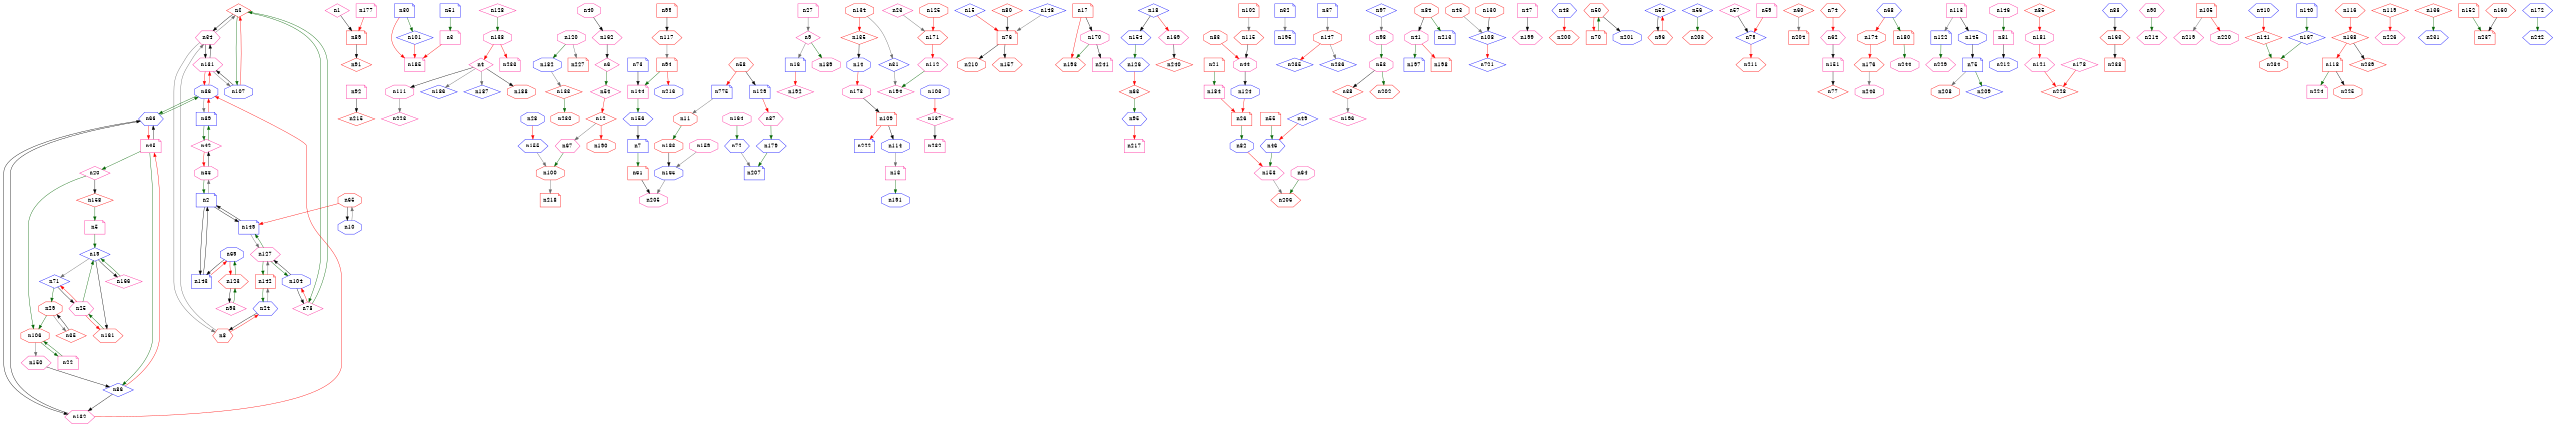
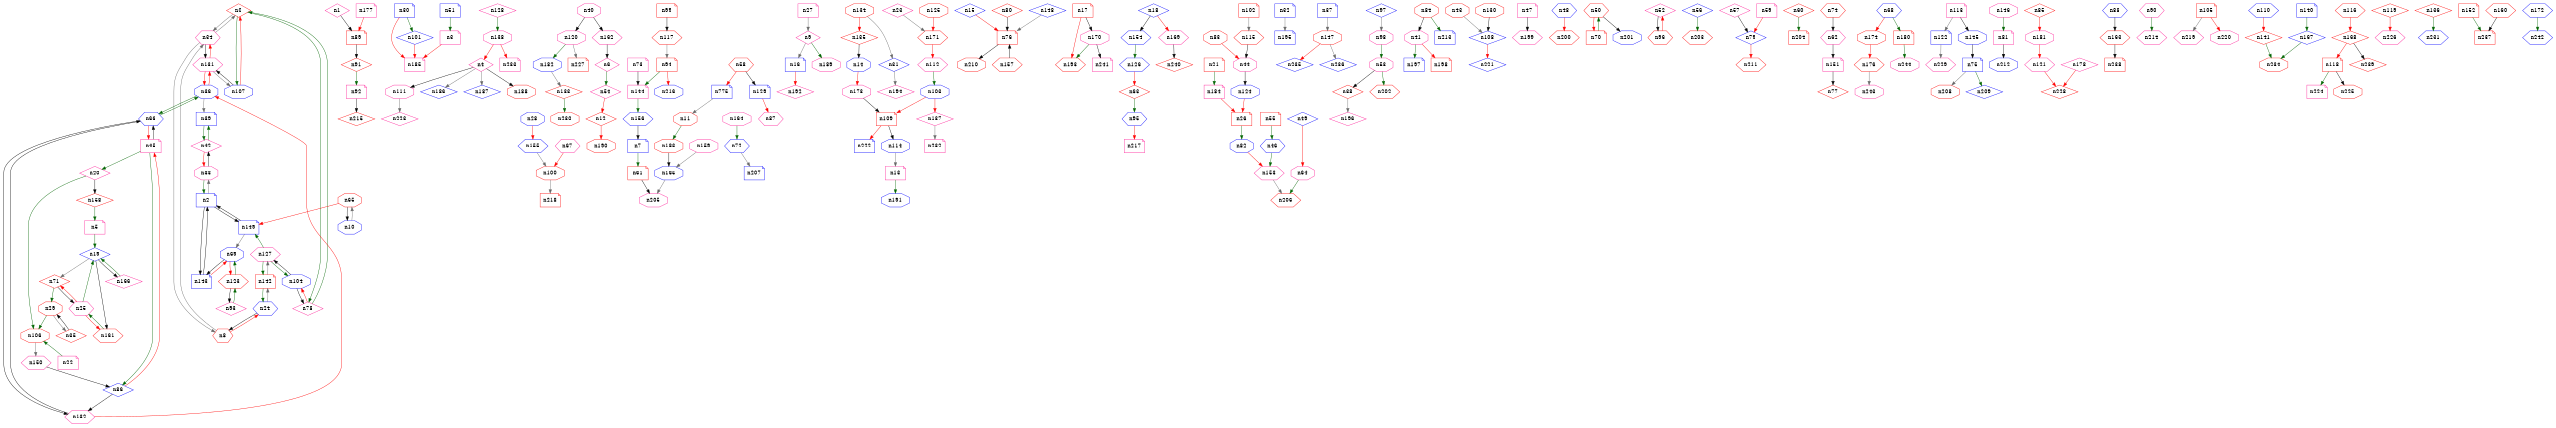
node "n52": color blue -> deeppink
node "n410": label "n410" -> "n110"
edge "n0" -> "n34": color black -> gray40
edge "n60" -> "n204": color gray40 -> darkgreen
edge "n74" -> "n62": color red -> black
edge "n40" -> "n120": added
edge "n76" -> "n157": reversed
edge "n122" -> "n229": color darkgreen -> gray40
edge "n131" -> "n34": color black -> red
node "n73": color blue -> deeppink
node "n721": label "n721" -> "n221"
edge "n91" -> "n92": added
edge "n112" -> "n194": now "n112" -> "n103"
edge "n103" -> "n109": added
edge "n39" -> "n36": removed
edge "n49" -> "n46": now "n49" -> "n64"
edge "n12" -> "n67": removed
edge "n137" -> "n232": color black -> gray40
node "n179": removed
edge "n67" -> "n100": color darkgreen -> red
edge "n149" -> "n127": now "n149" -> "n69"
node "n71": color blue -> red
edge "n106" -> "n22": removed
